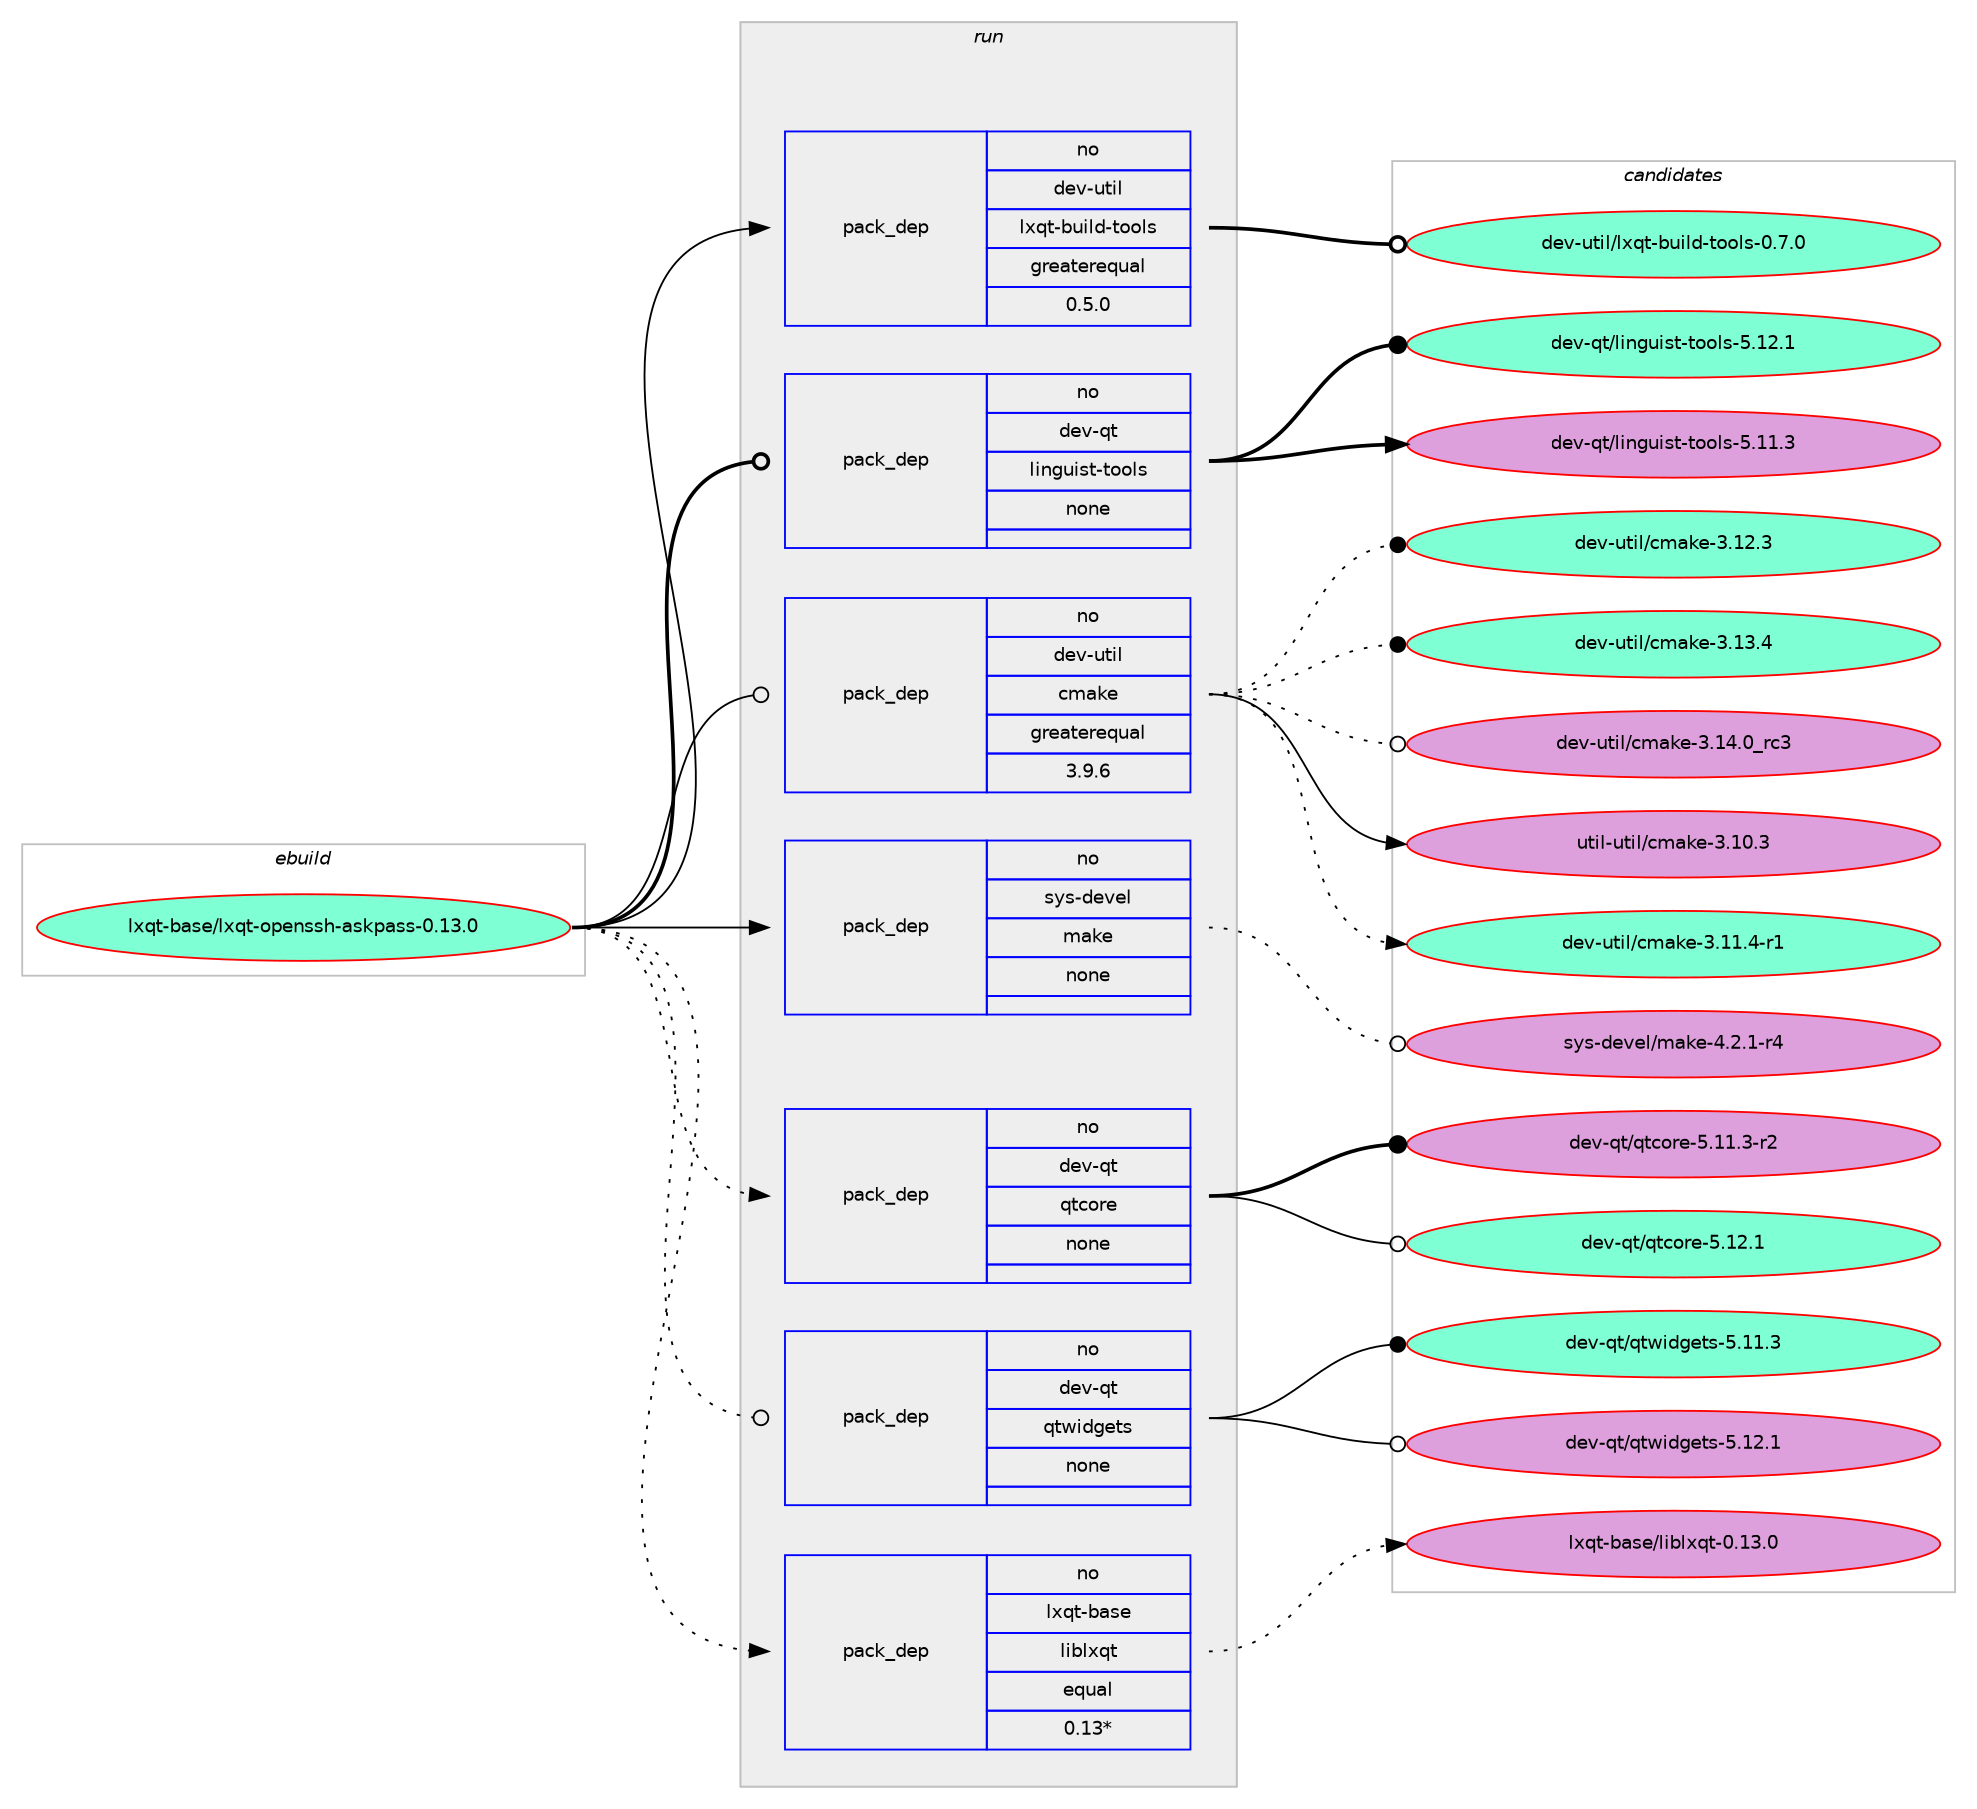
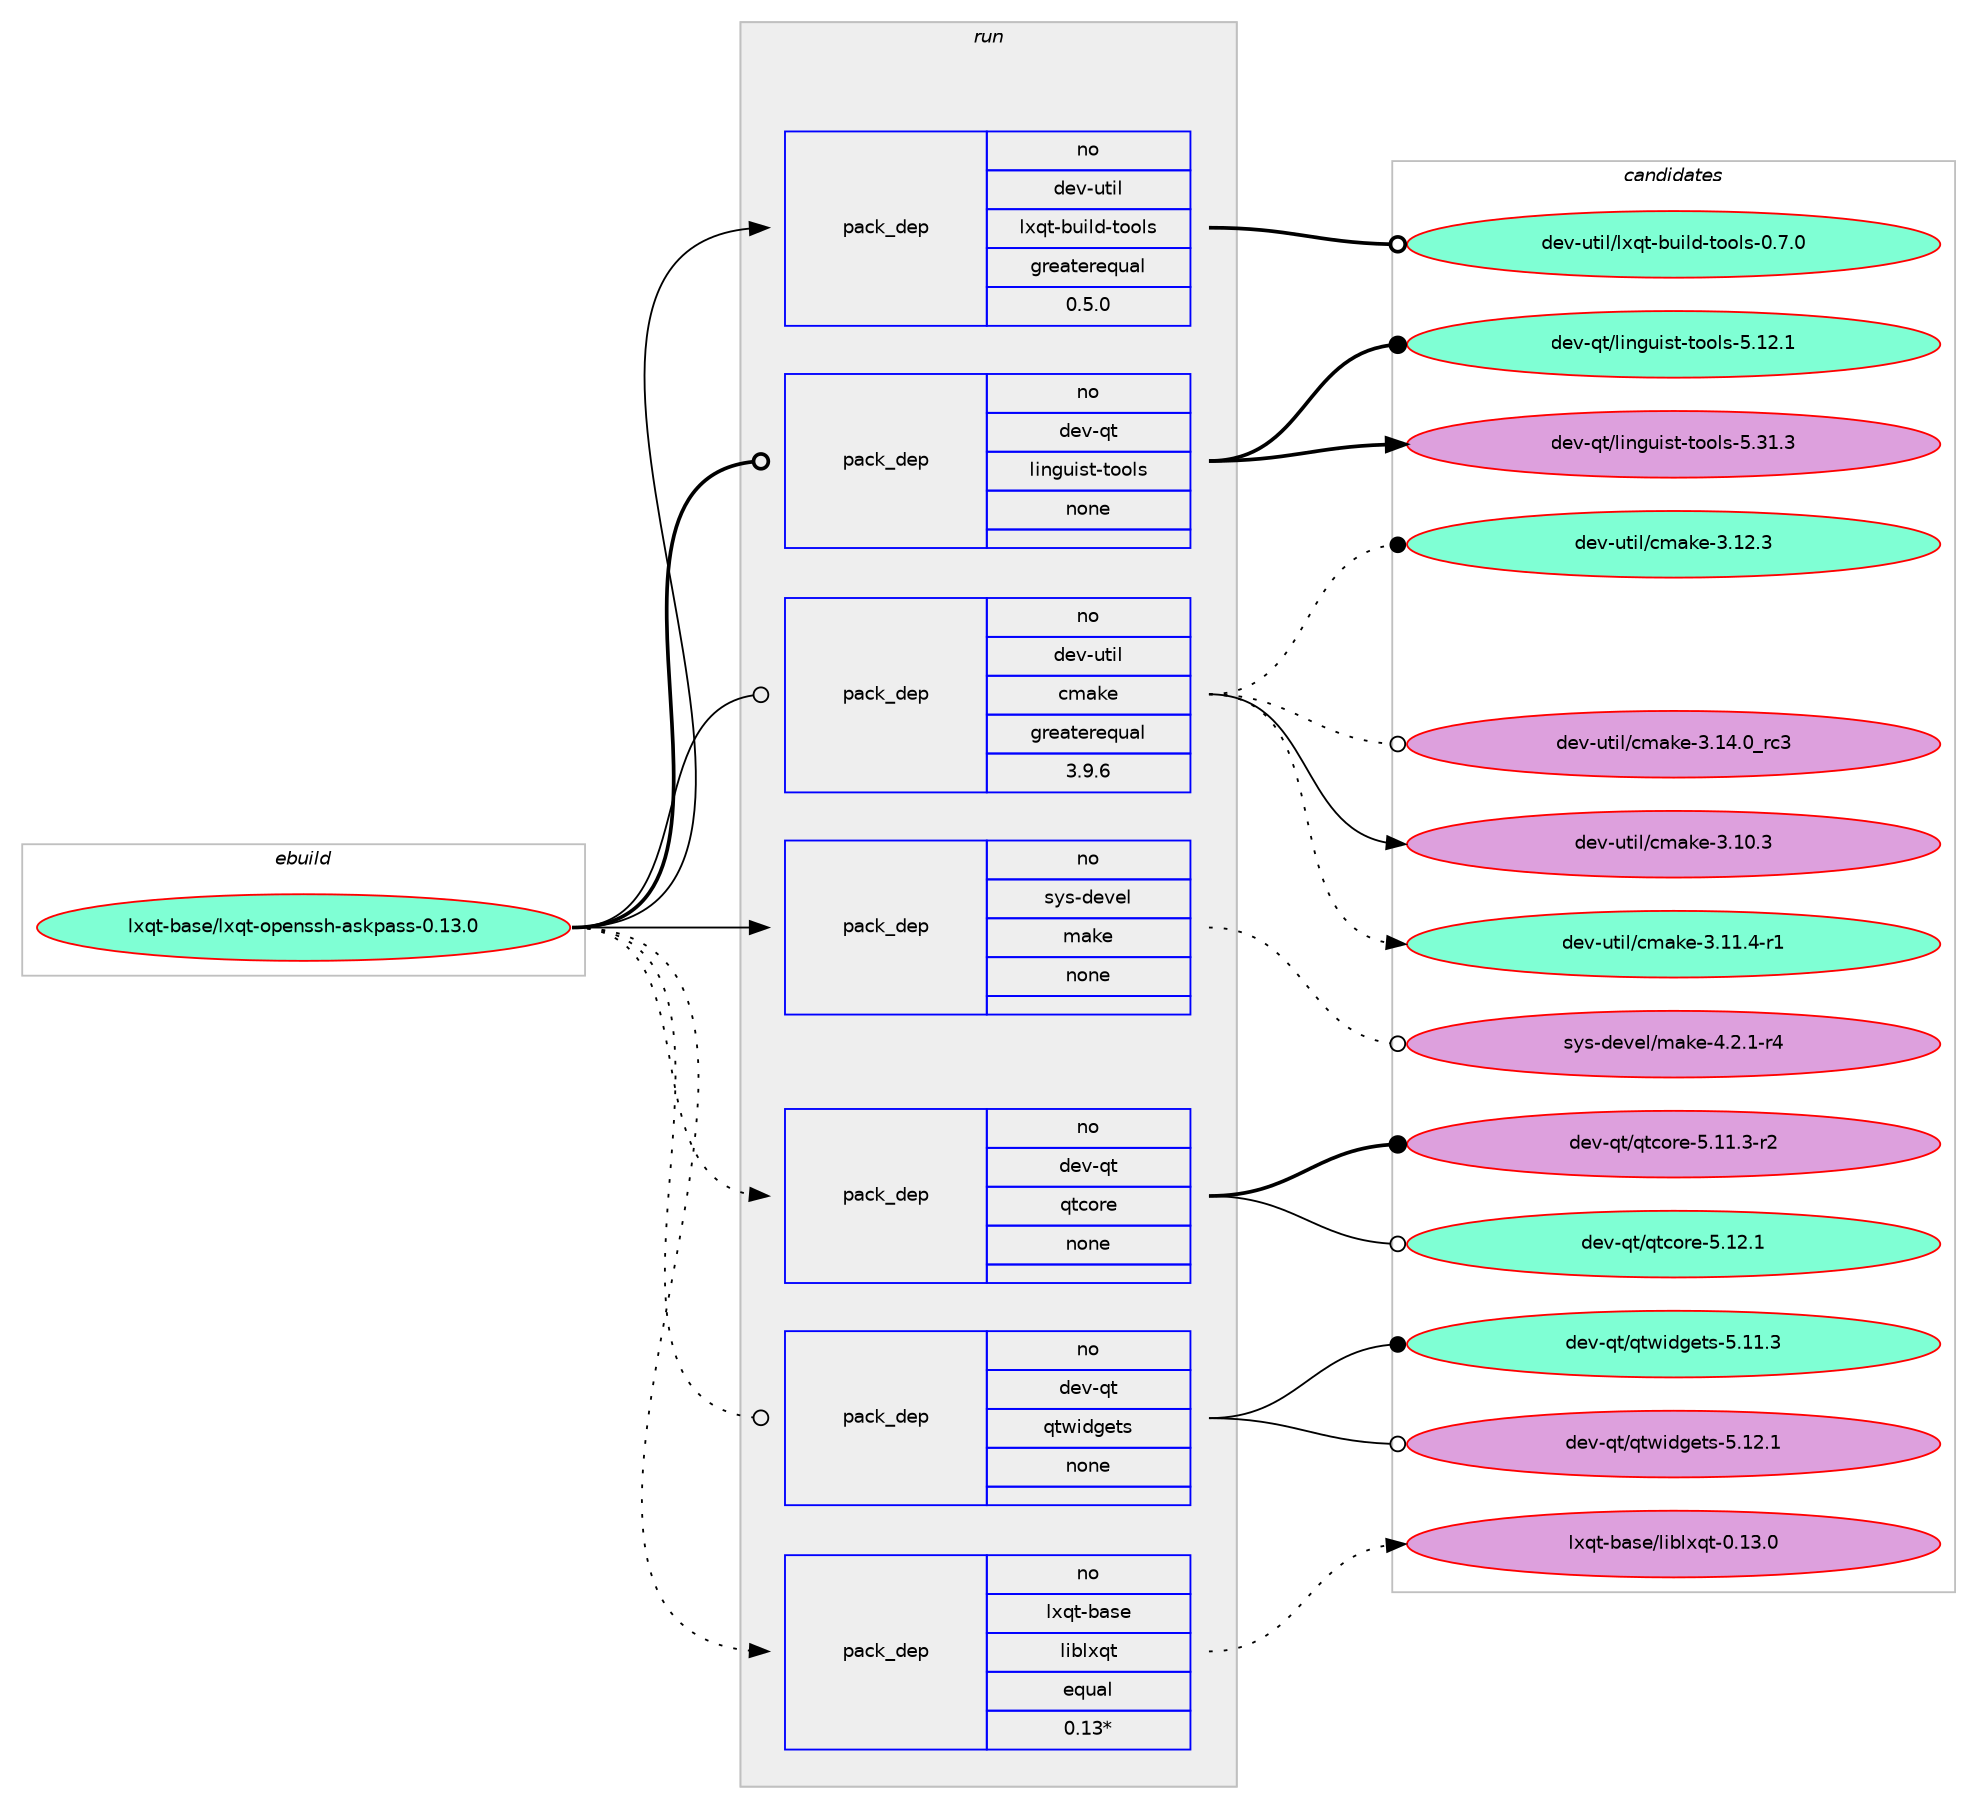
node "dev-qt/linguist-tools-5.11.3": label "dev-qt/linguist-tools-5.11.3" -> "dev-qt/linguist-tools-5.31.3"
node "dev-util/cmake-3.13.4": removed
node "util-util/cmake-3.10.3": label "util-util/cmake-3.10.3" -> "dev-util/cmake-3.10.3"
